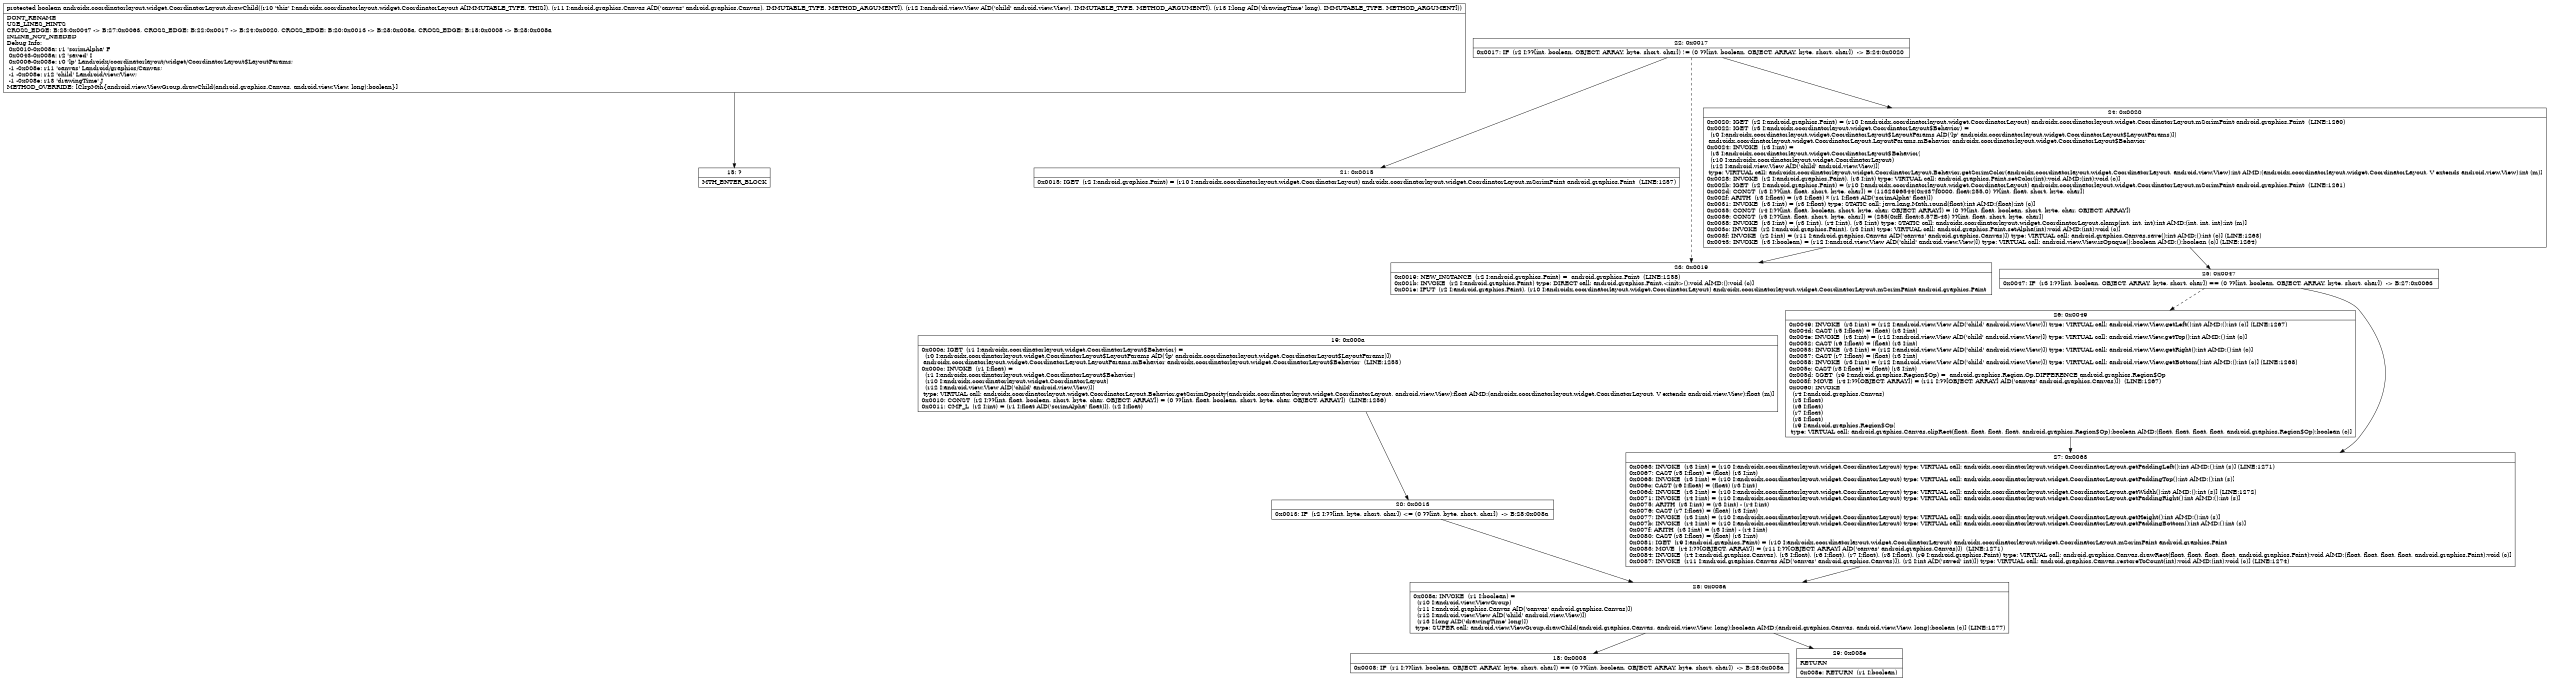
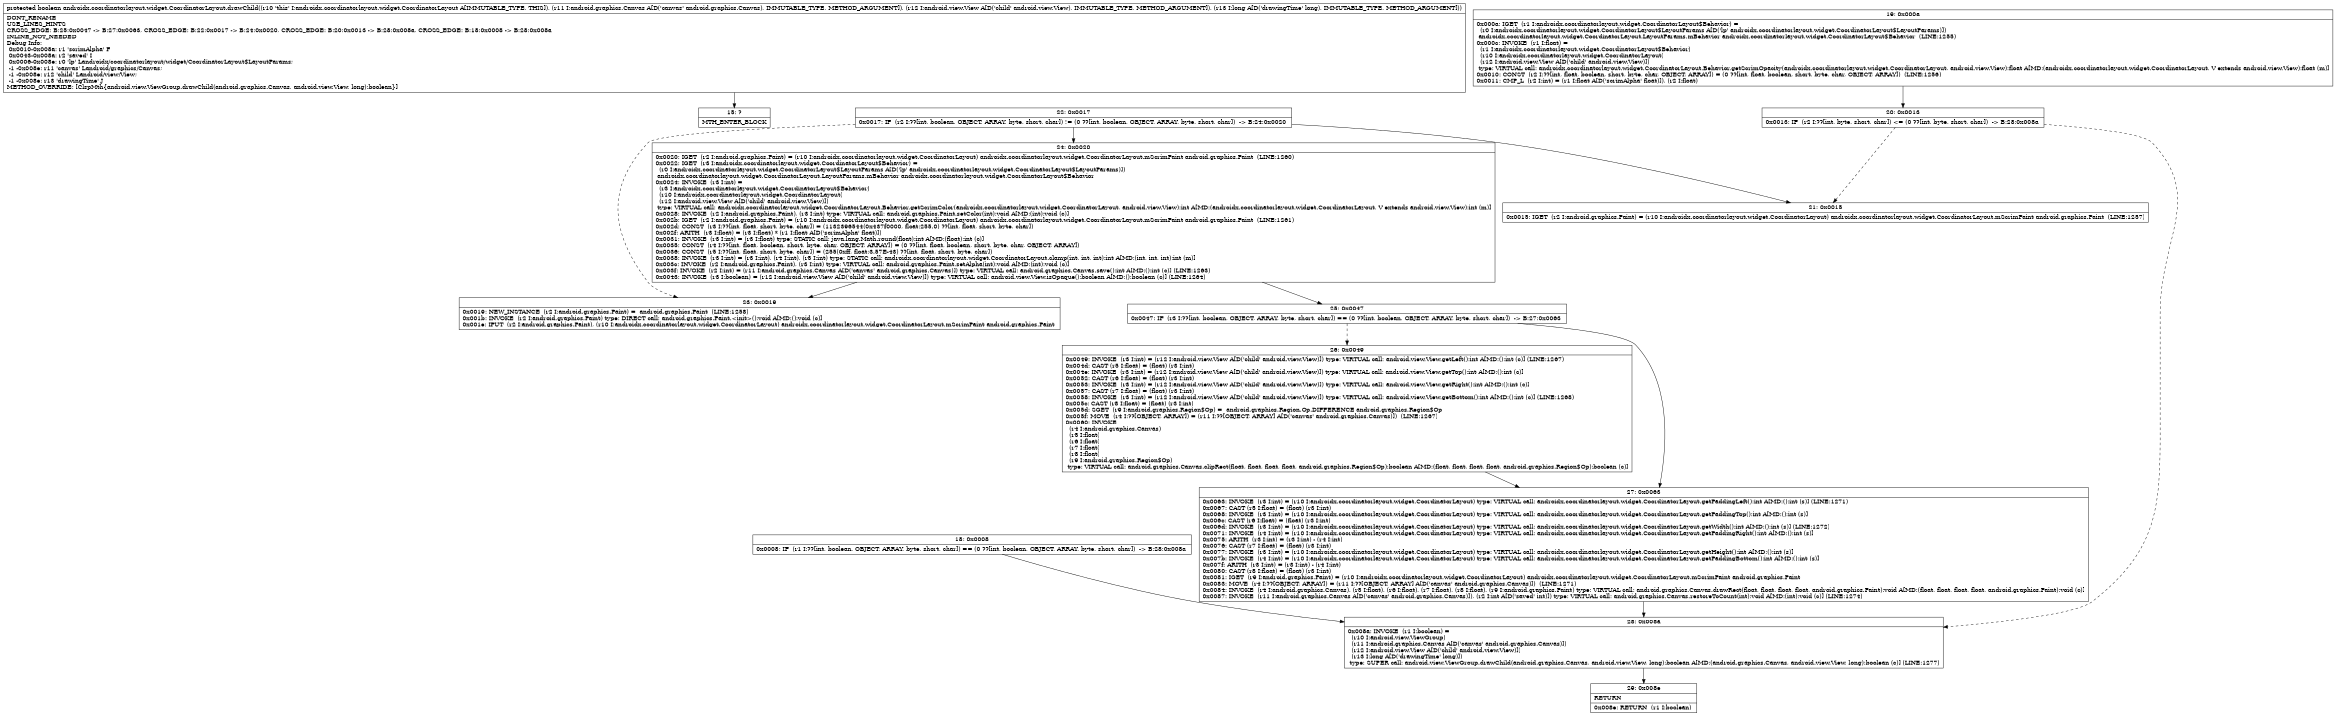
edge "20: 0x0013" -> "21: 0x0015": added
edge "20: 0x0013" -> "28: 0x008a": style solid -> dashed
edge "28: 0x008a" -> "18: 0x0008": reversed
